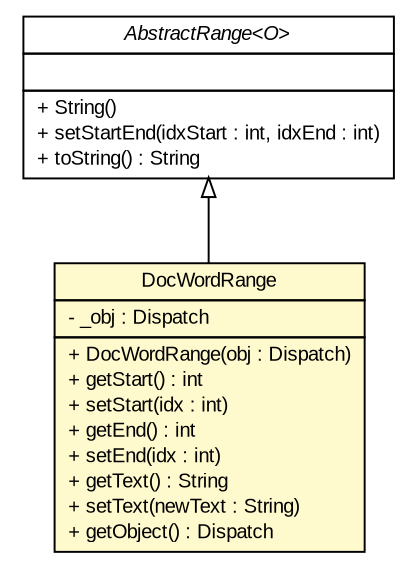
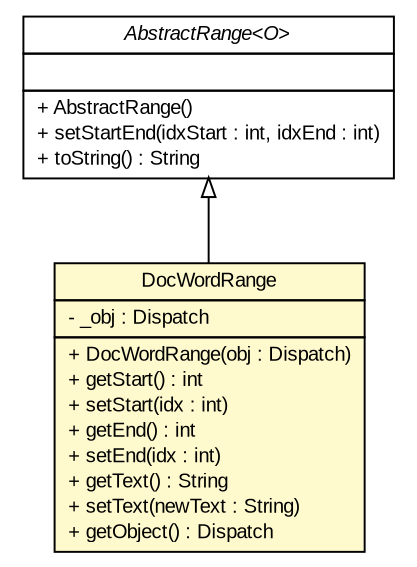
node "AbstractRange<O>": text "+ String()" -> "+ AbstractRange()"
